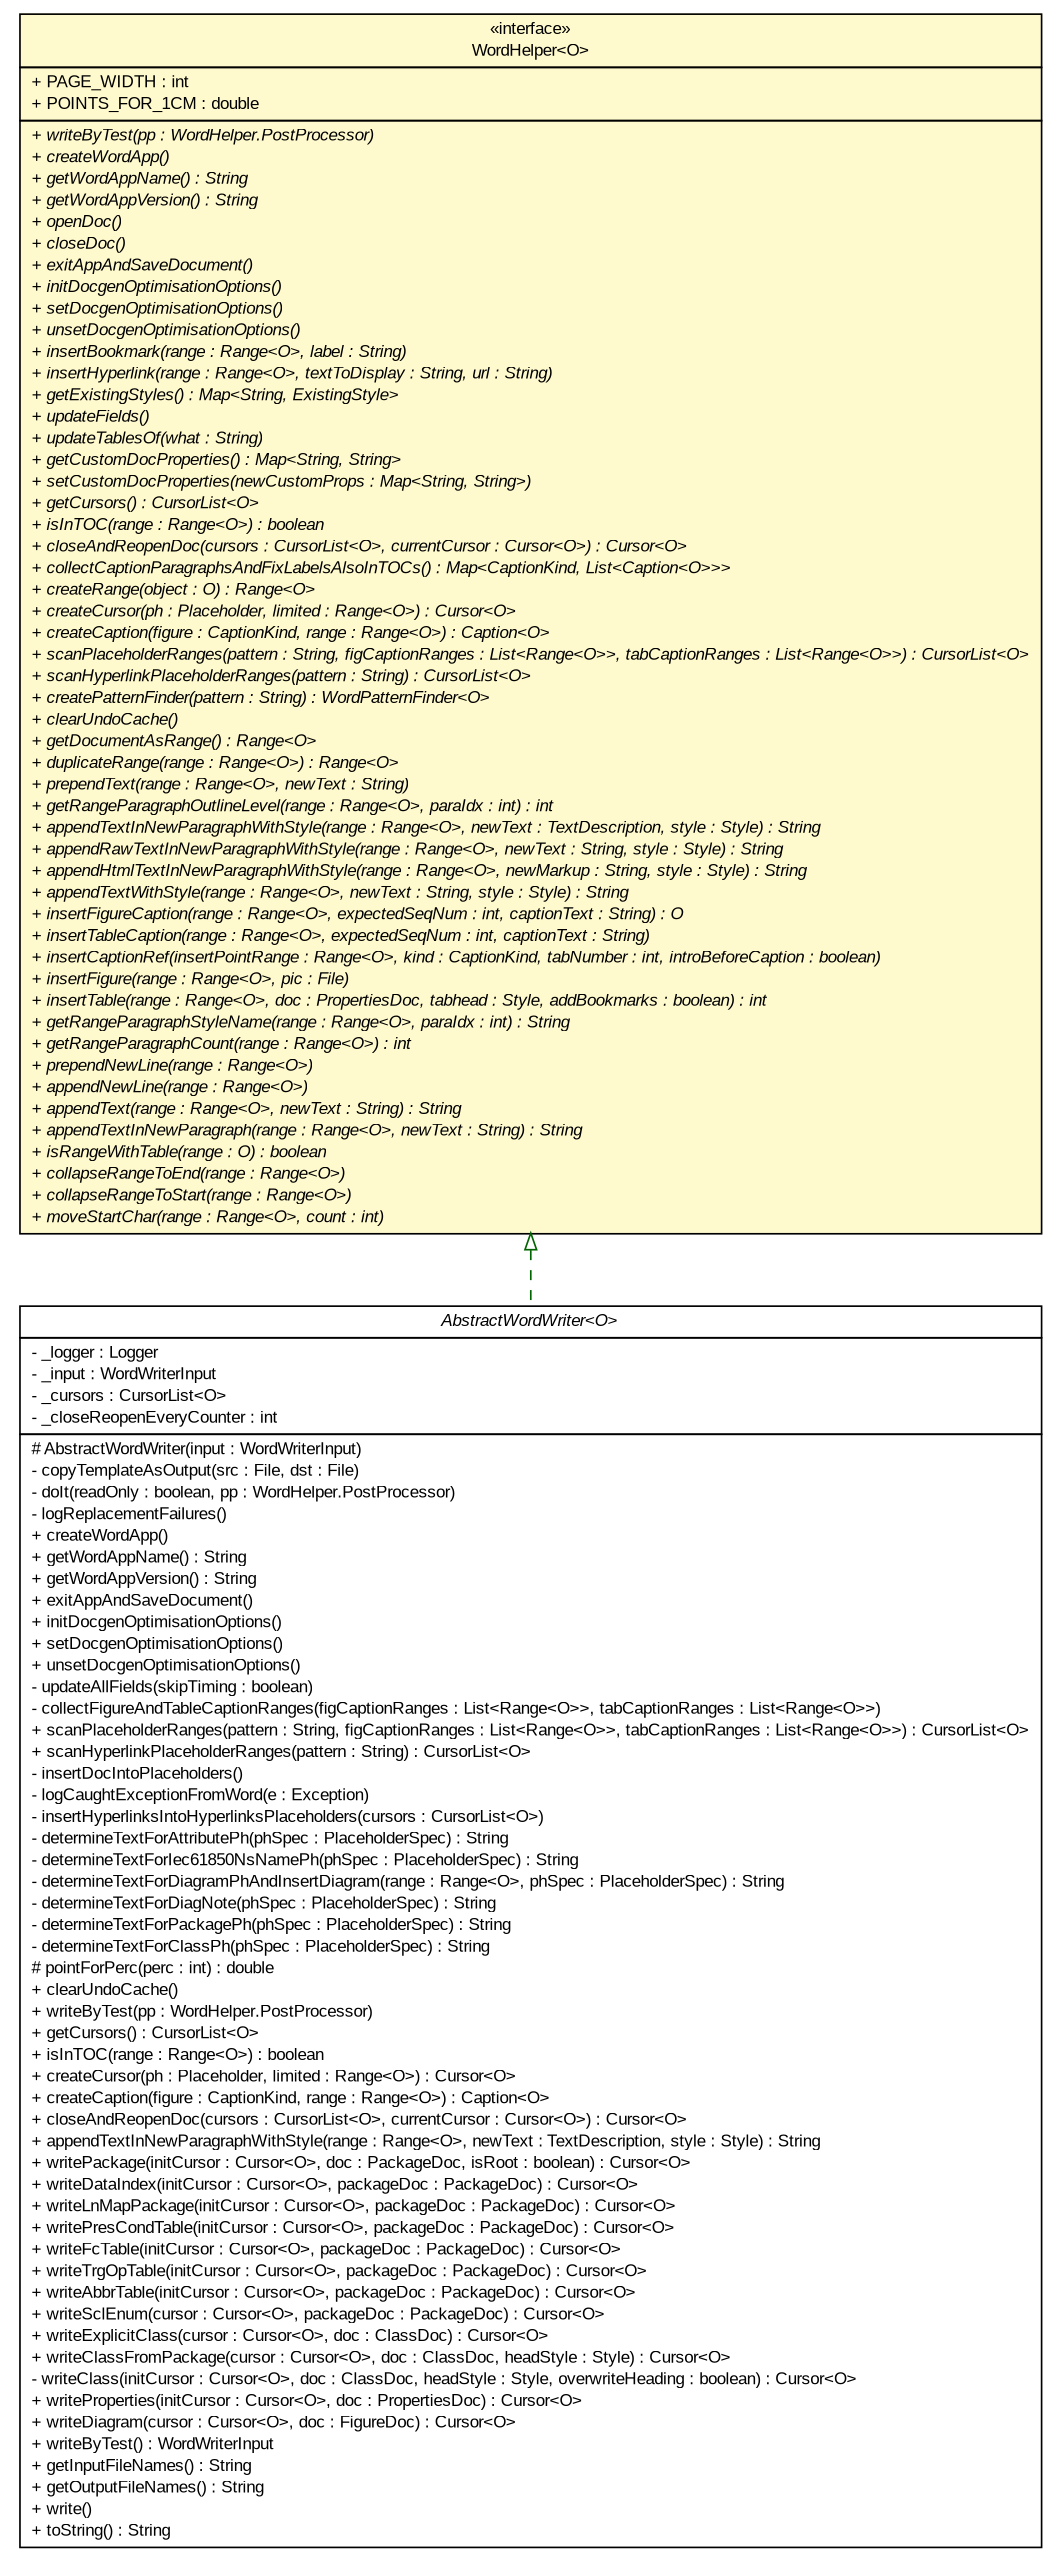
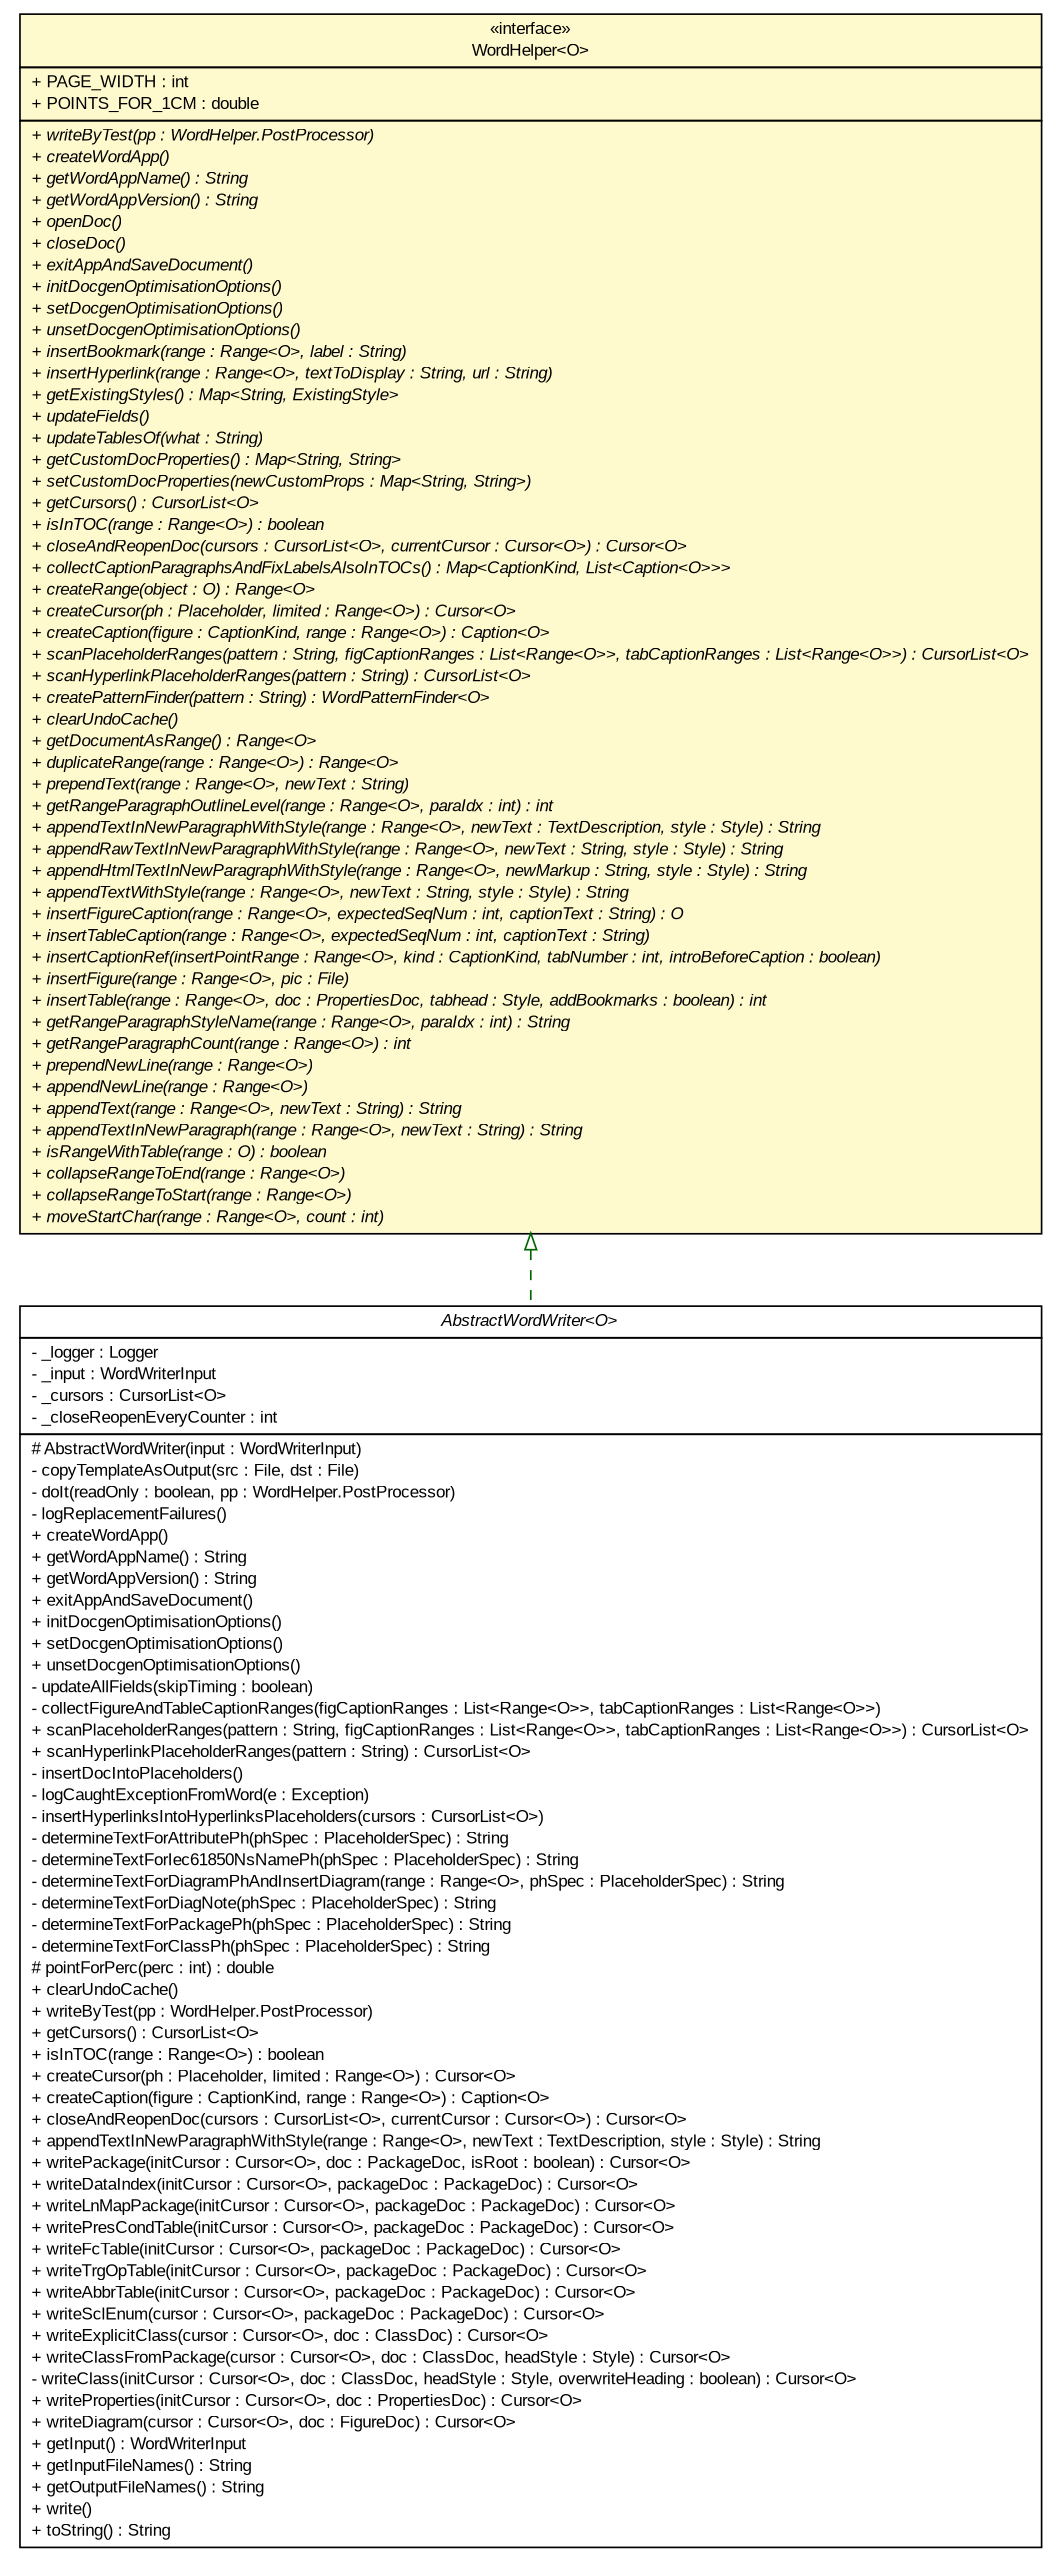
node "AbstractWordWriter<O>": text "+ writeByTest() : WordWriterInput" -> "+ getInput() : WordWriterInput"
